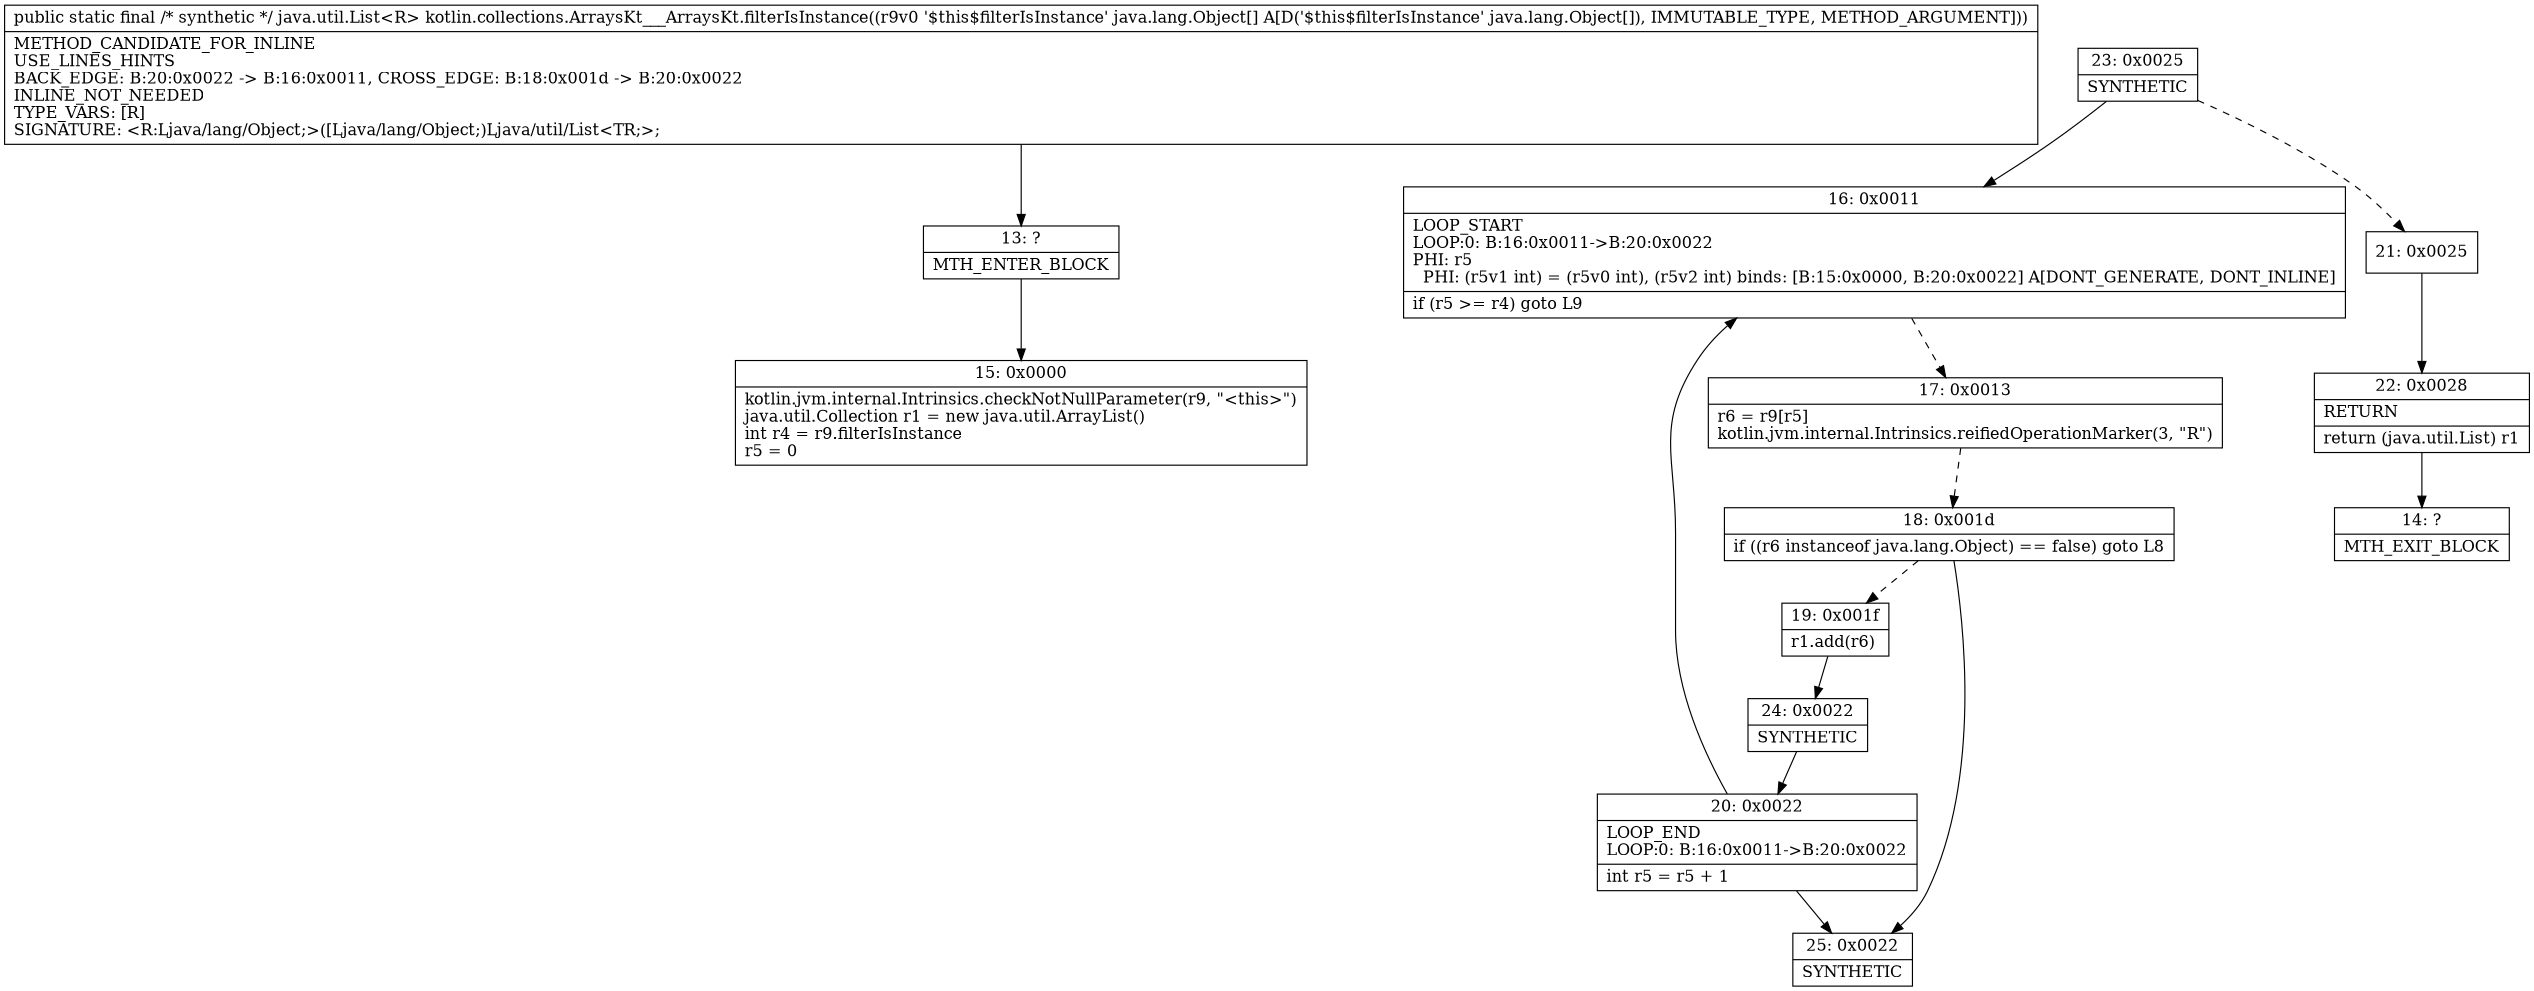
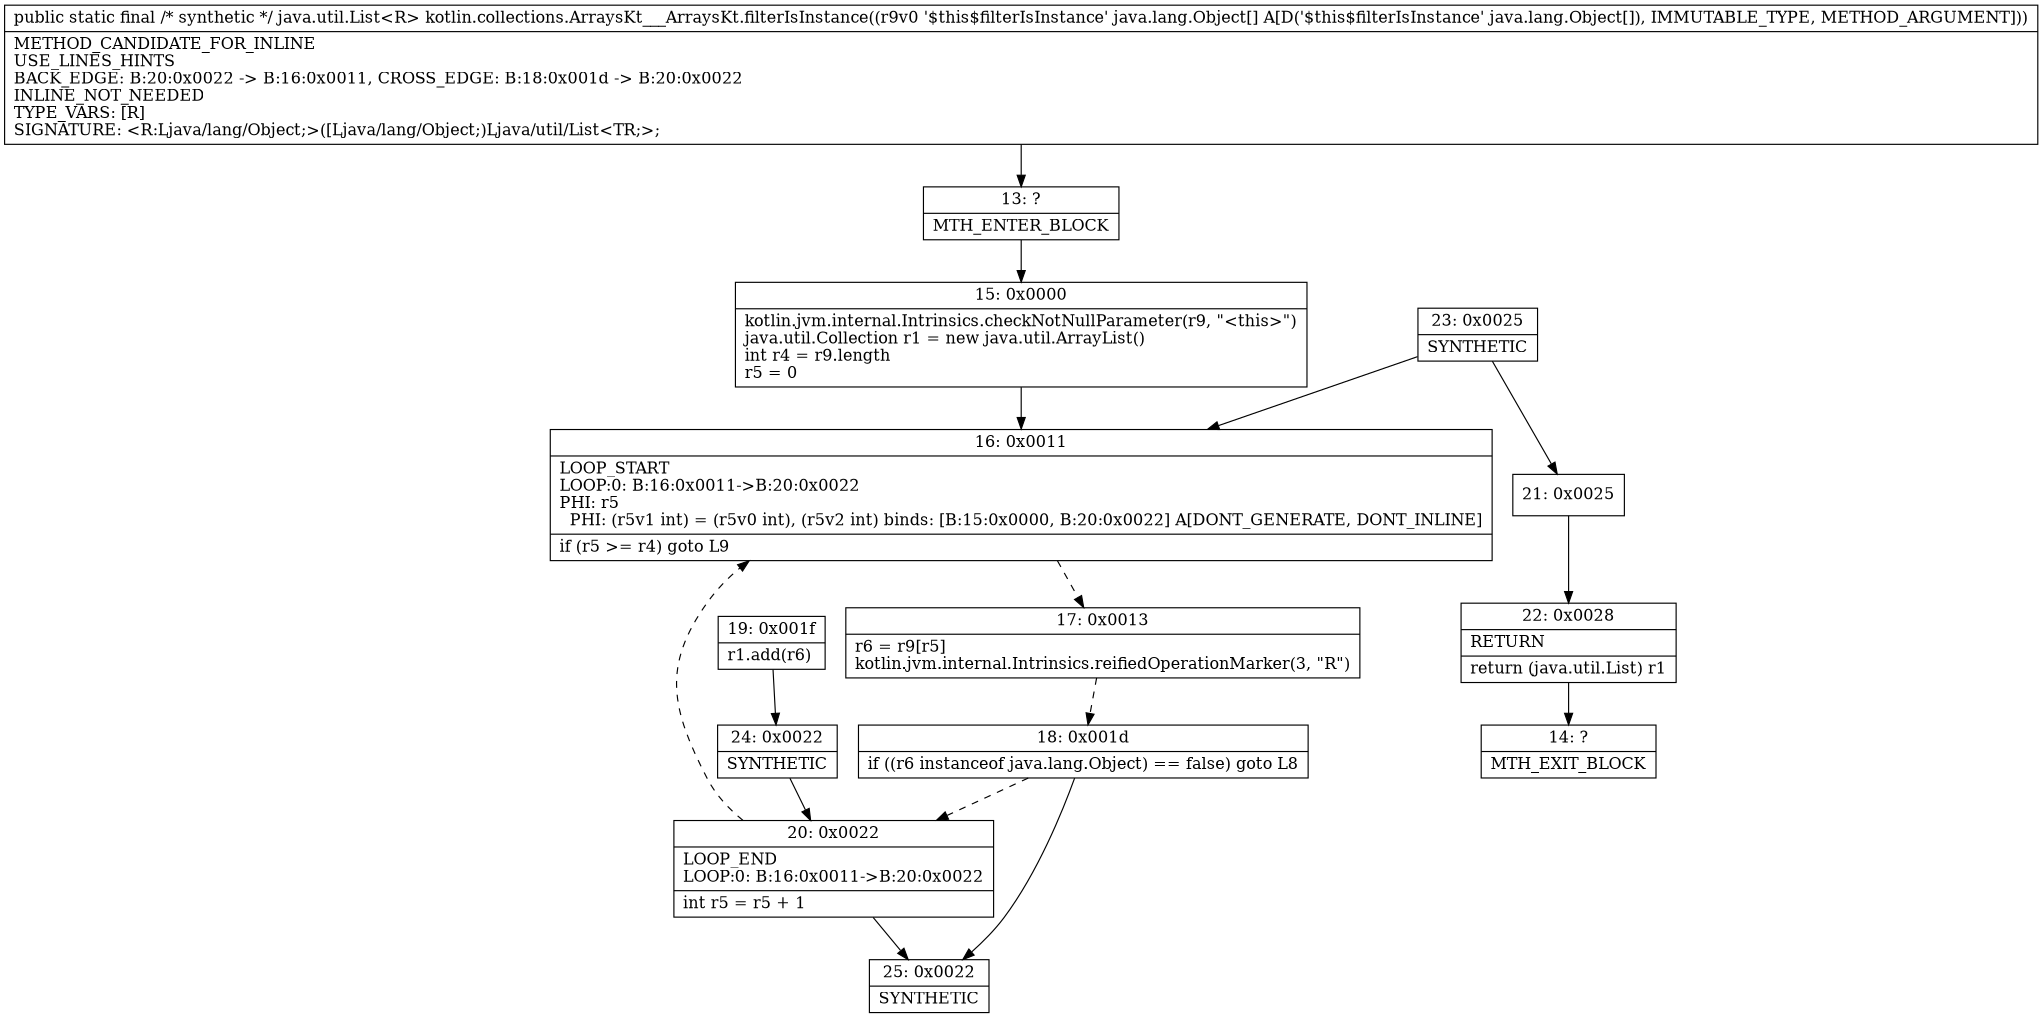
edge "23: 0x0025" -> "21: 0x0025": style dashed -> solid
edge "15: 0x0000" -> "16: 0x0011": added
node "15: 0x0000": text "int r4 = r9.filterIsInstance" -> "int r4 = r9.length"
edge "20: 0x0022" -> "16: 0x0011": style solid -> dashed
edge "18: 0x001d" -> "19: 0x001f": now "18: 0x001d" -> "20: 0x0022"
